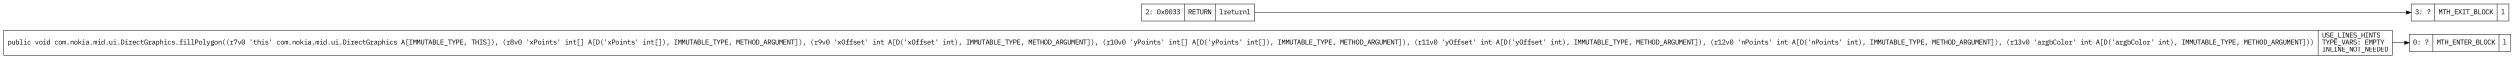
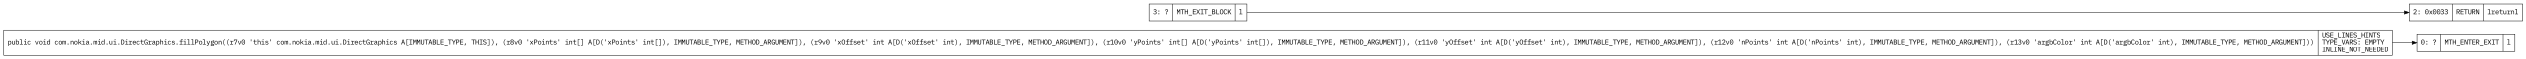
edge "2: 0x0033" -> "3: ?": reversed
node "0: ?": text "MTH_ENTER_BLOCK" -> "MTH_ENTER_EXIT"
